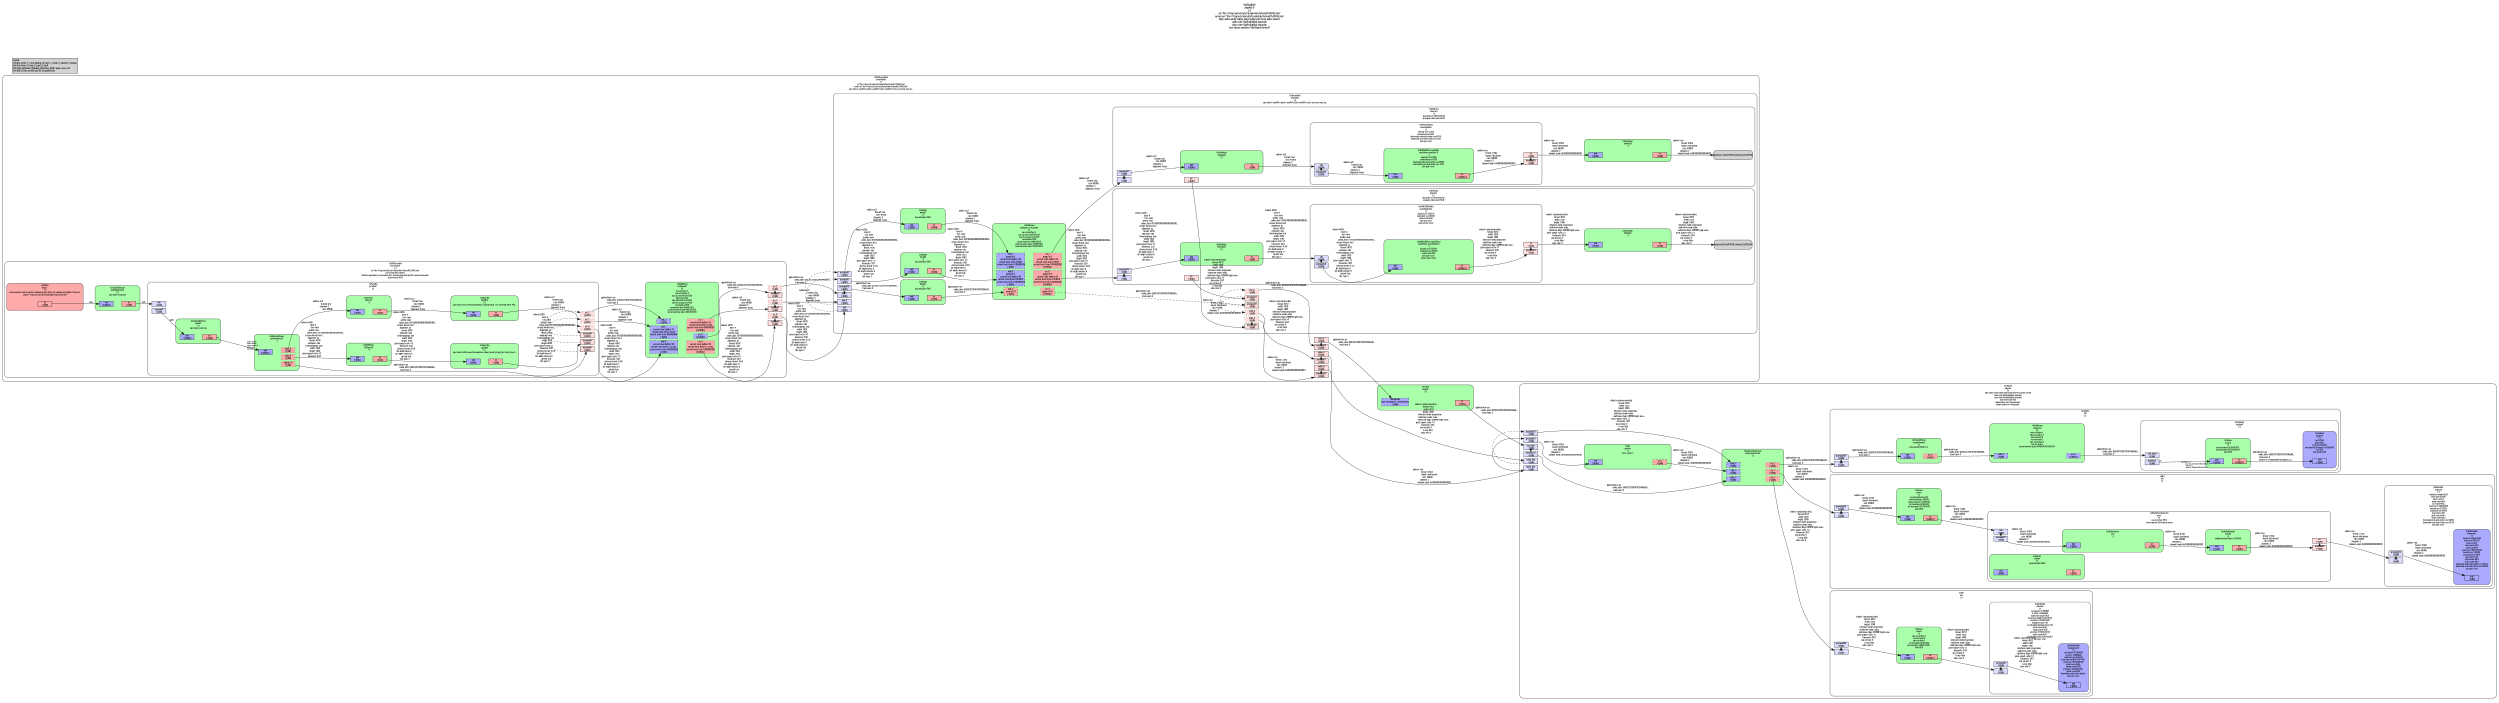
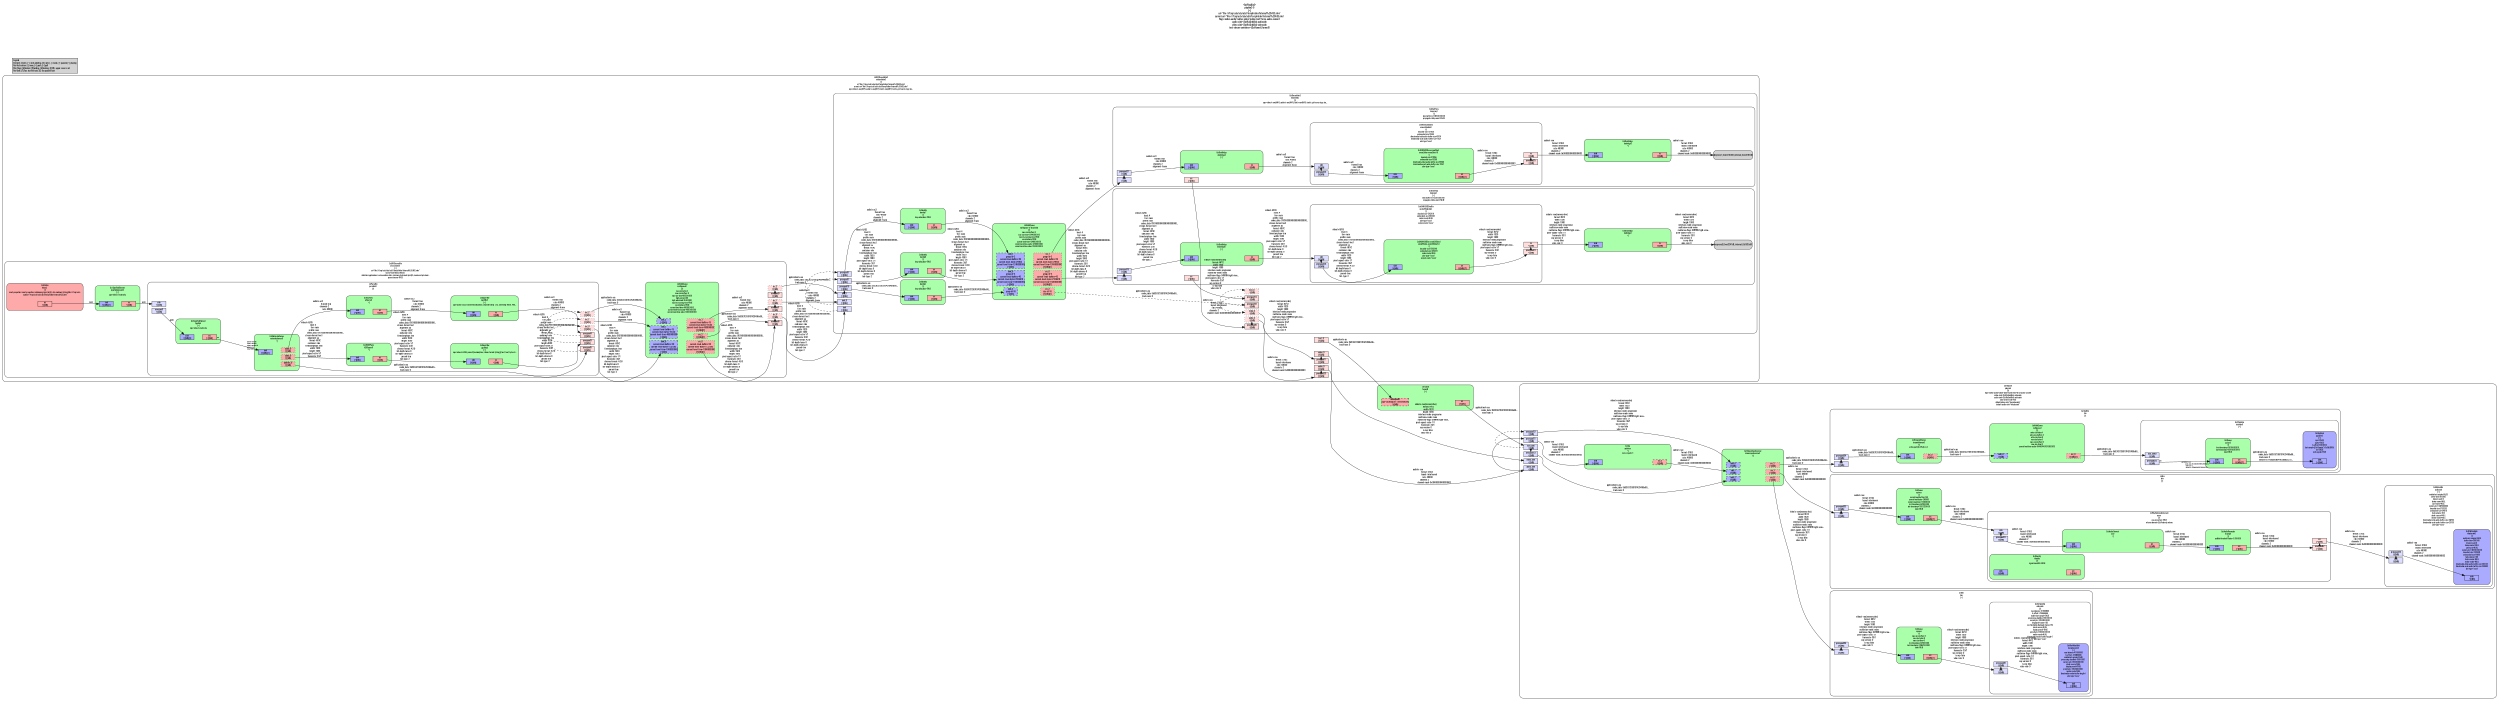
node "sink_2 group-id=16 [>][bfb]": fillcolor #ffaaaa -> #aaaaff
node "src_2 group-id=16 [>][bfb][T]": label "src_2 group-id=16 [>][bfb][T]" -> "src_2 dca-id=16 [>][bfb][T]"
edge "src_2 [>][bfb][T]" -> "proxypad9 [>][bfb]": now "src_2 [>][bfb][T]" -> "proxypad6 [>][bfb]"
node "src_2 [>][bfb][T]": fillcolor #aaaaff -> #ffaaaa
node "proxypad19 [>][bfb]": removed
node "funnelpad0 tags=((GstTagList*) 0xecf5dca8) [>][bfb]": fillcolor #aaaaff -> #ffaaaa
edge "video_sink [>][bfb]" -> "proxypad12 [>][bfb]": now "text_sink [>][bfb]" -> "proxypad12 [>][bfb]"
node "src_0 [>][bfb][T]": fillcolor #aaaaff -> #ffaaaa
node "paused35 [>][bfb]": label "paused35 [>][bfb]" -> "proxypad35 [>][bfb]"
